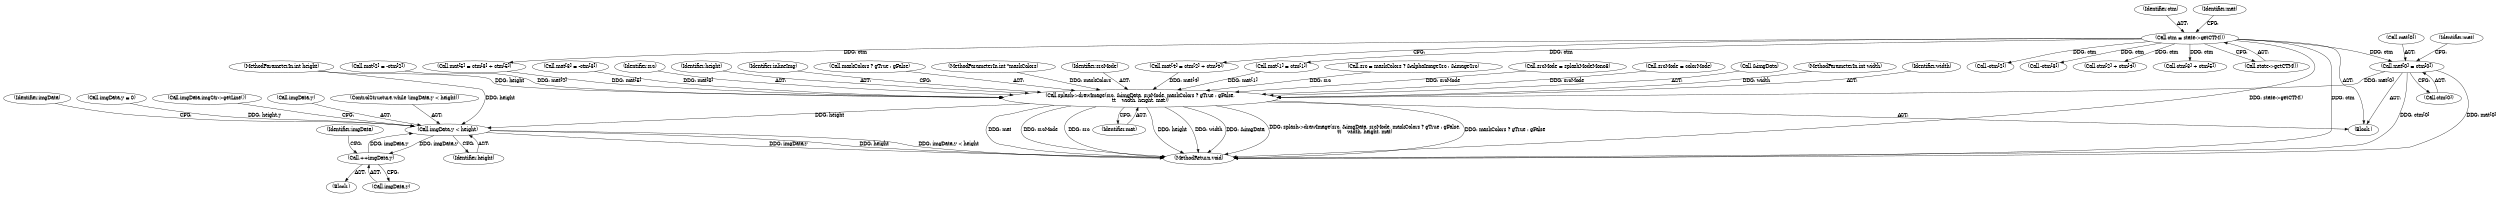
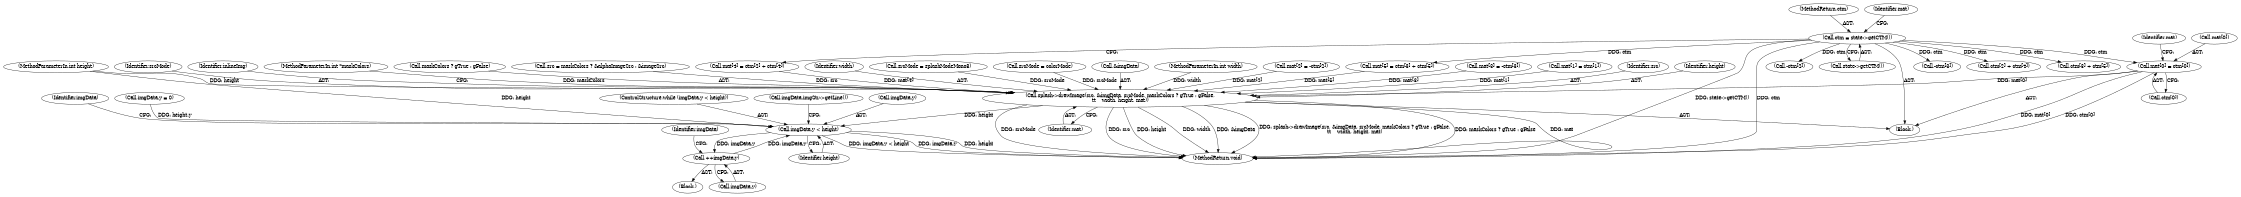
node "(Identifier,ctm)": label "(Identifier,ctm)" -> "(MethodReturn,ctm)"
edge "(Call,ctm = state->getCTM())" -> "(Call,mat[1] = ctm[1])": removed, label "DDG: ctm"
